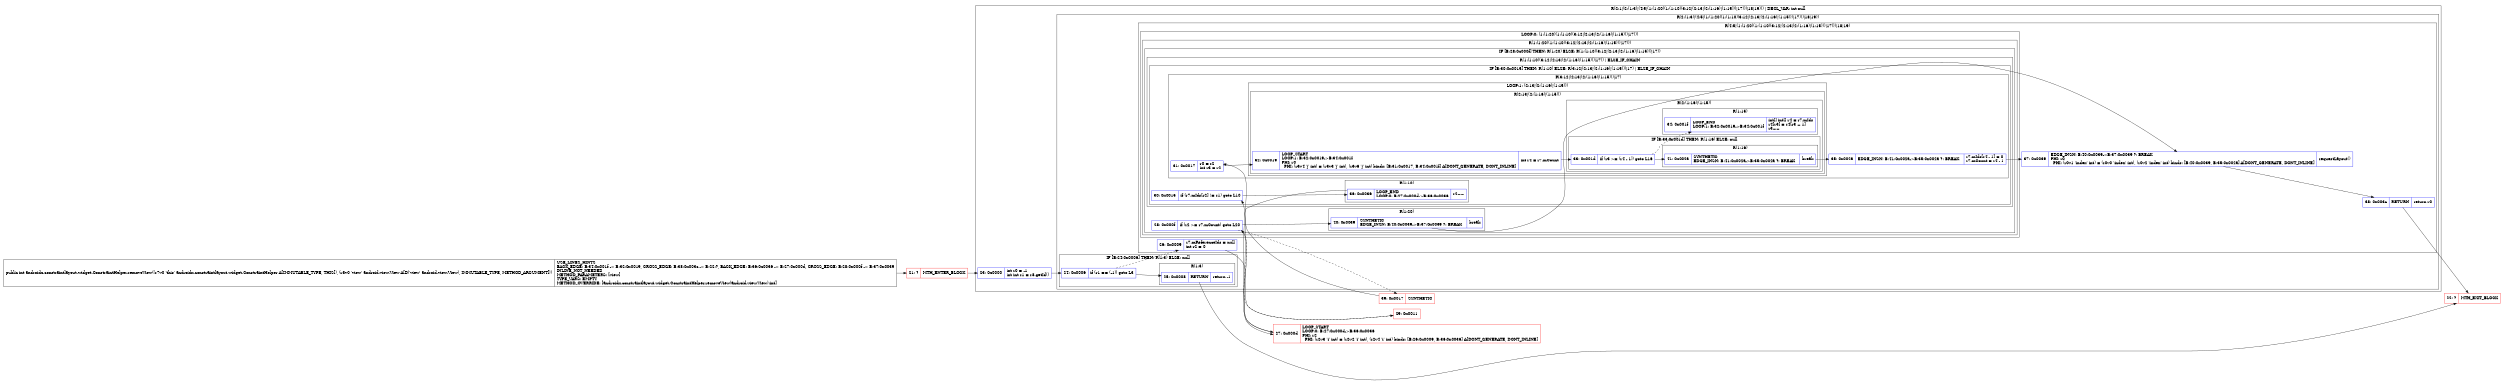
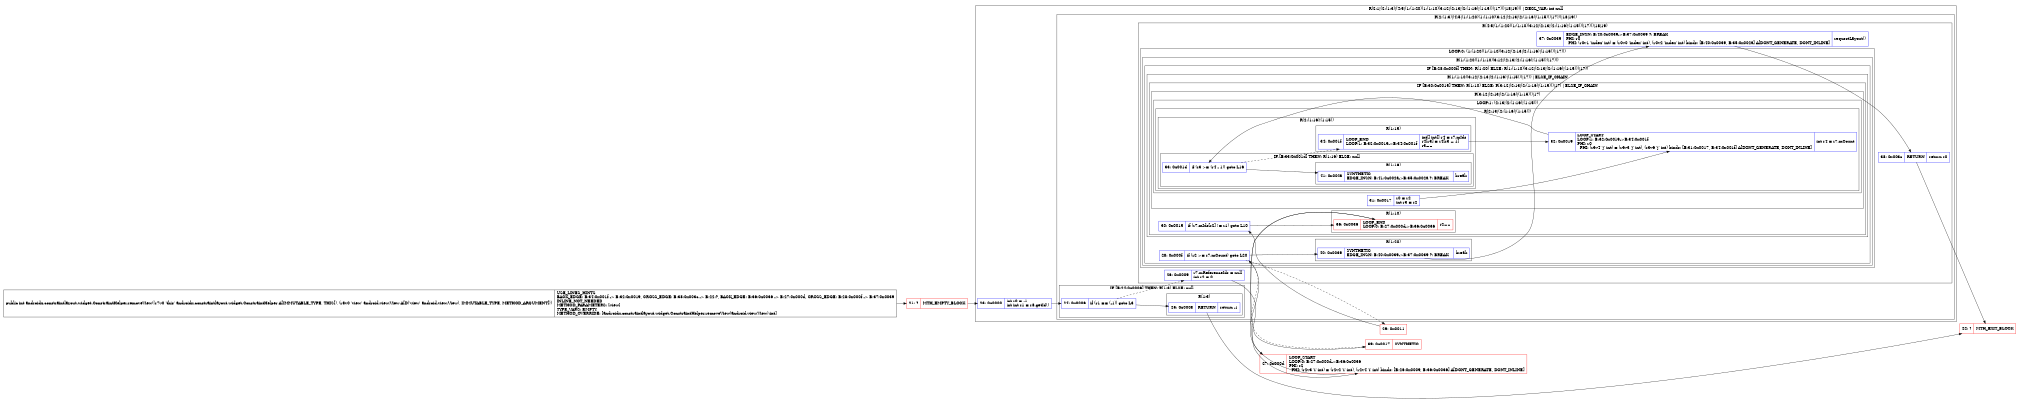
edge "34: 0x001f" -> "32: 0x0019": added
node "35: 0x002a": removed
node "36: 0x0036": color blue -> red
edge "39: 0x0017" -> "31: 0x0017": now "39: 0x0017" -> "36: 0x0036"
node "21: ?": text "MTH_ENTER_BLOCK" -> "MTH_EMPTY_BLOCK"
